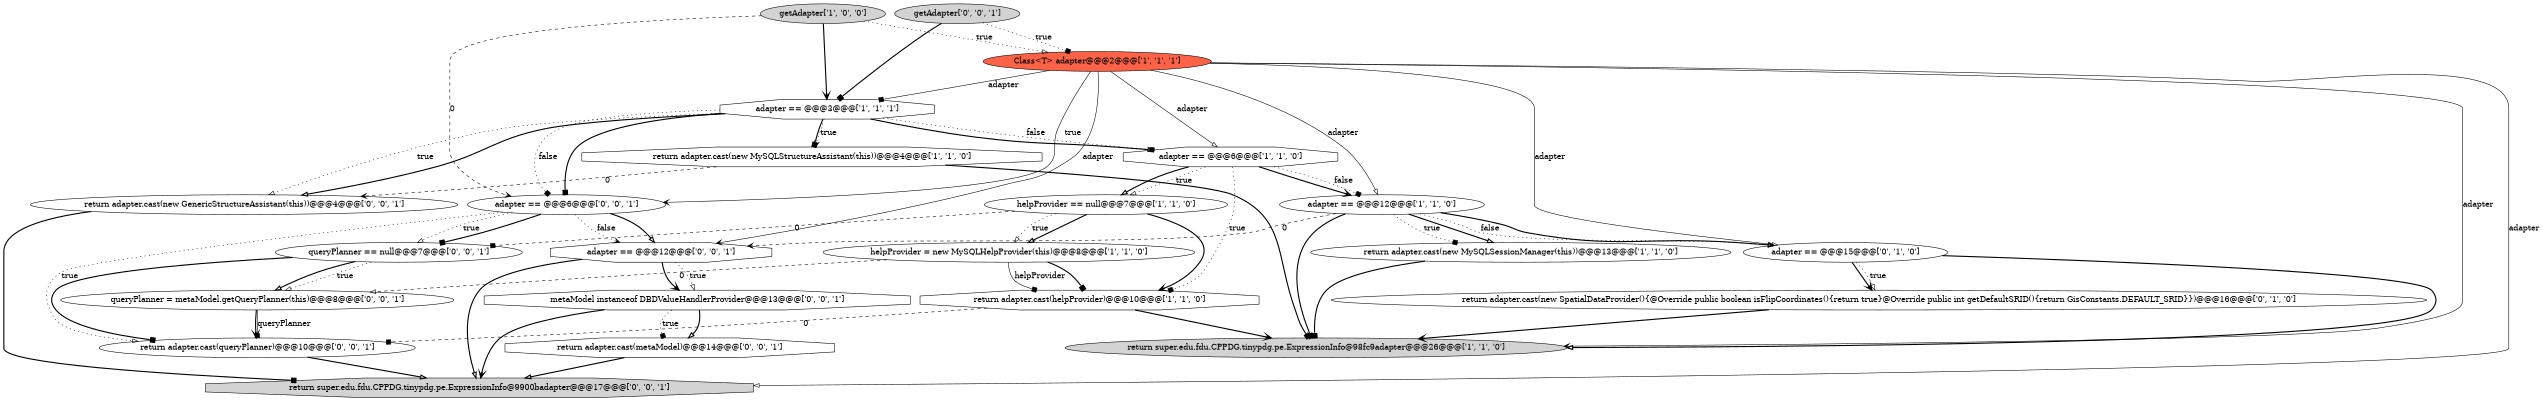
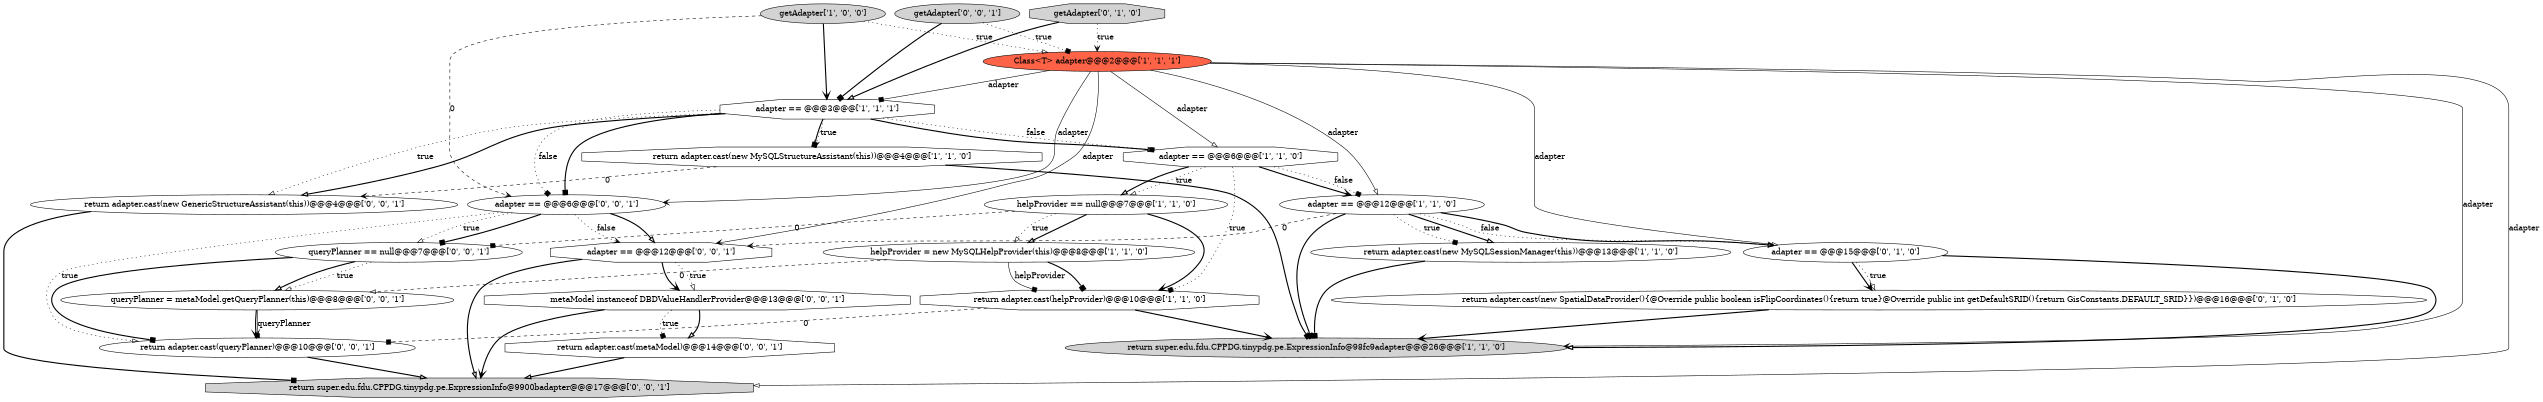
node "getAdapter['0', '1', '0']": added
edge "Class<T> adapter@@@2@@@['1', '1', '1']" -> "adapter == @@@6@@@['0', '0', '1']": label "true" -> "adapter"
